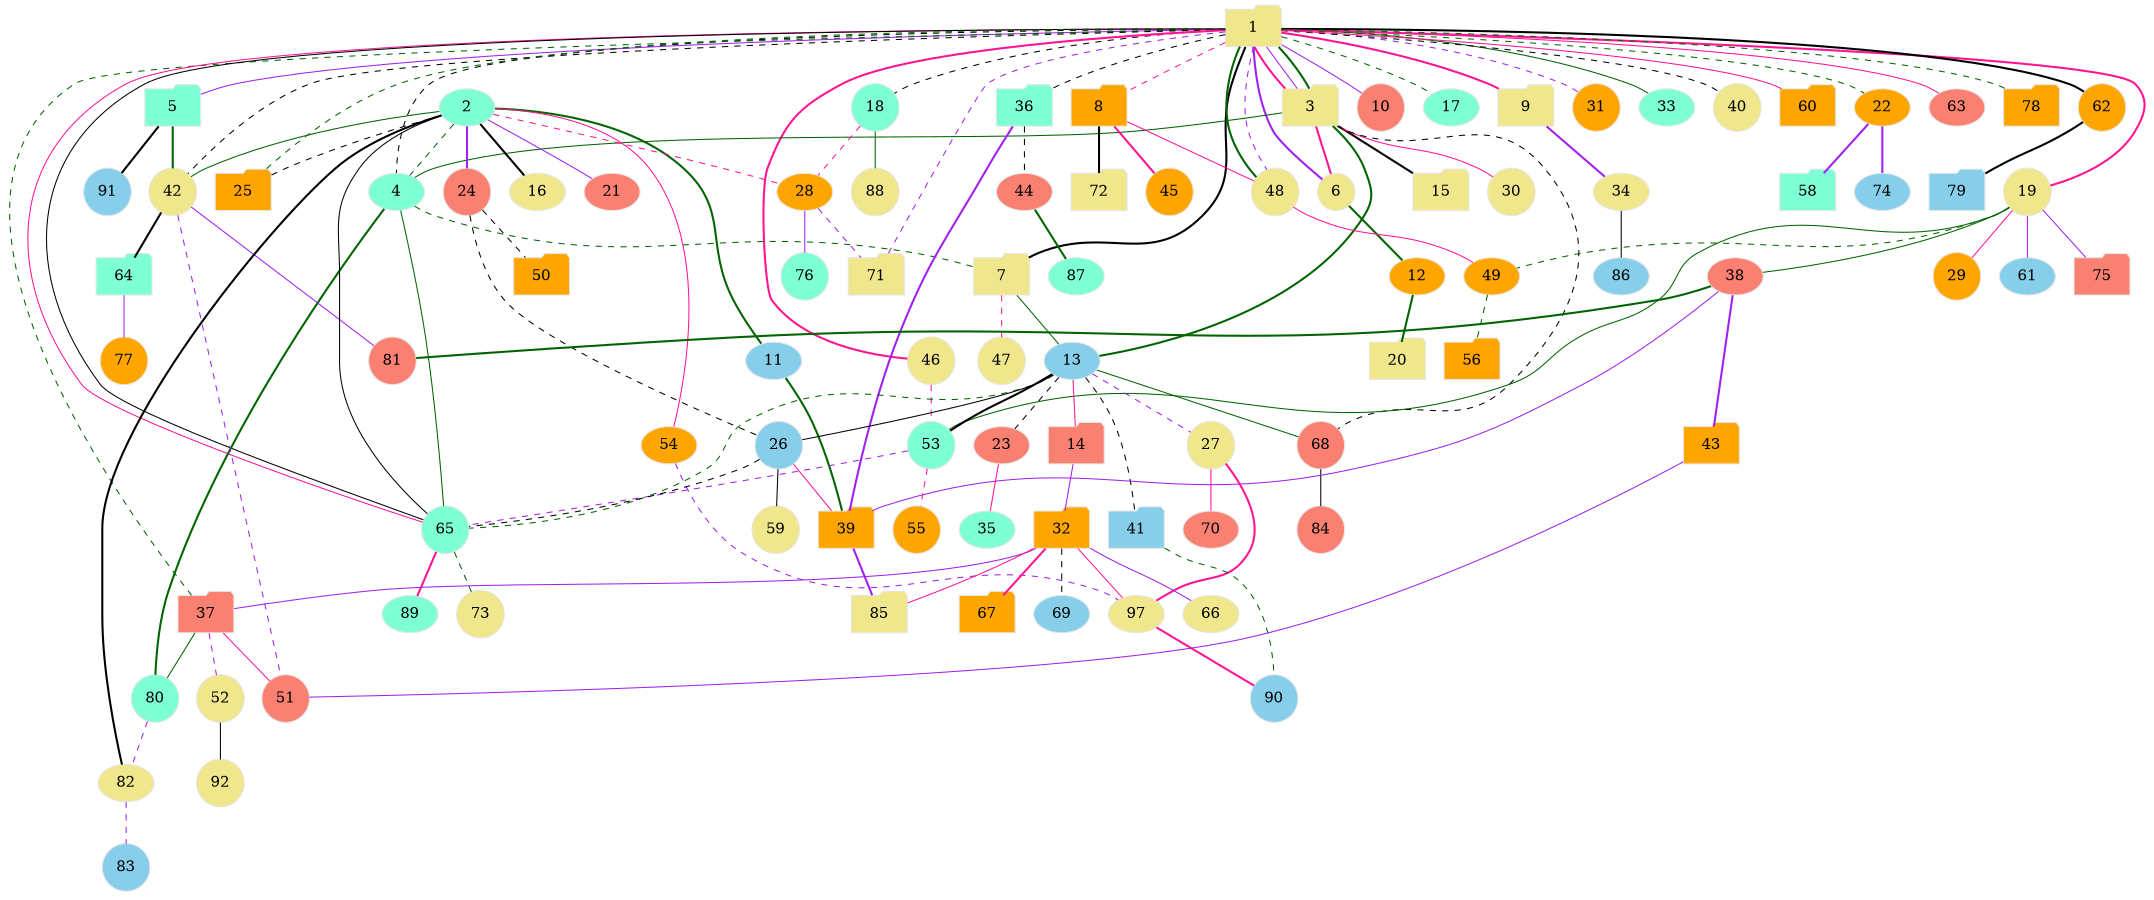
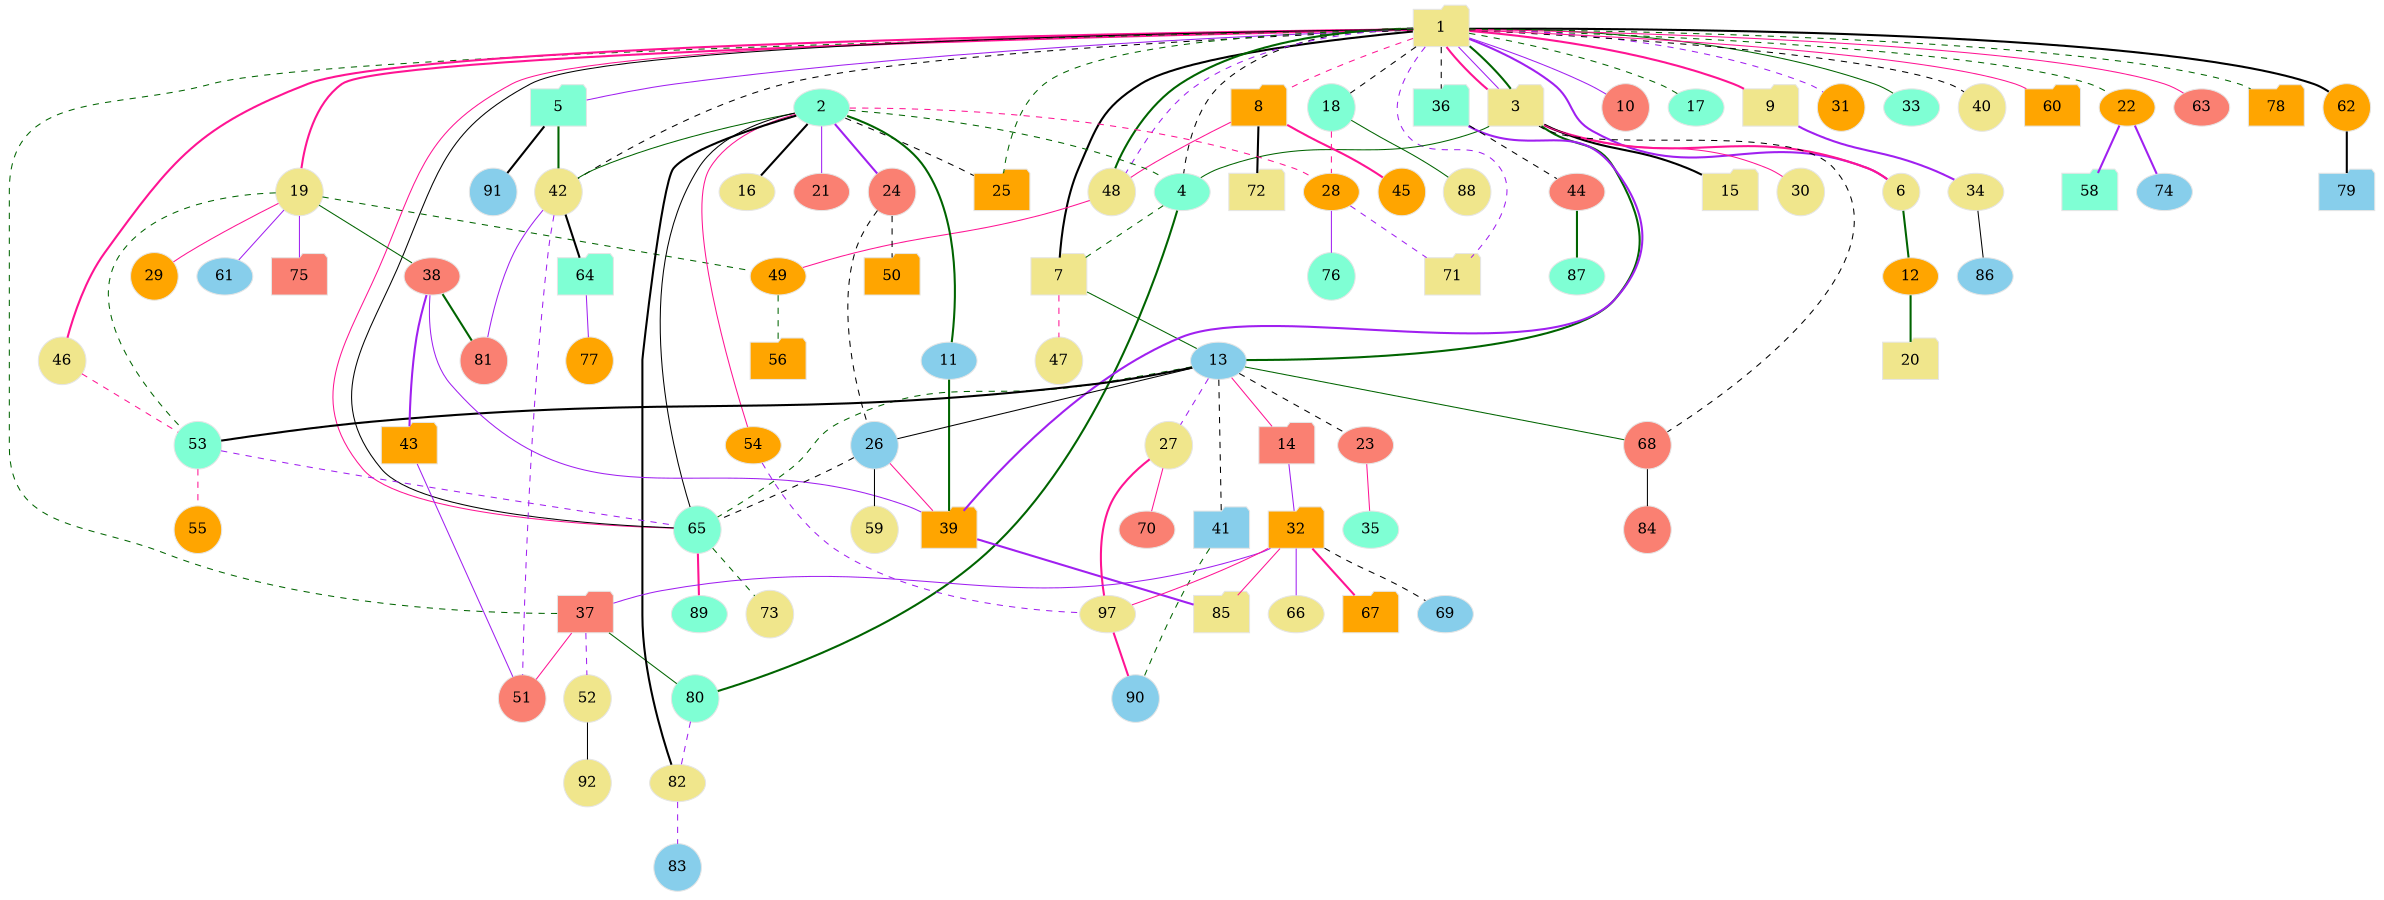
edge "4" -- "65": removed
edge "19" -- "53": style solid -> dashed
